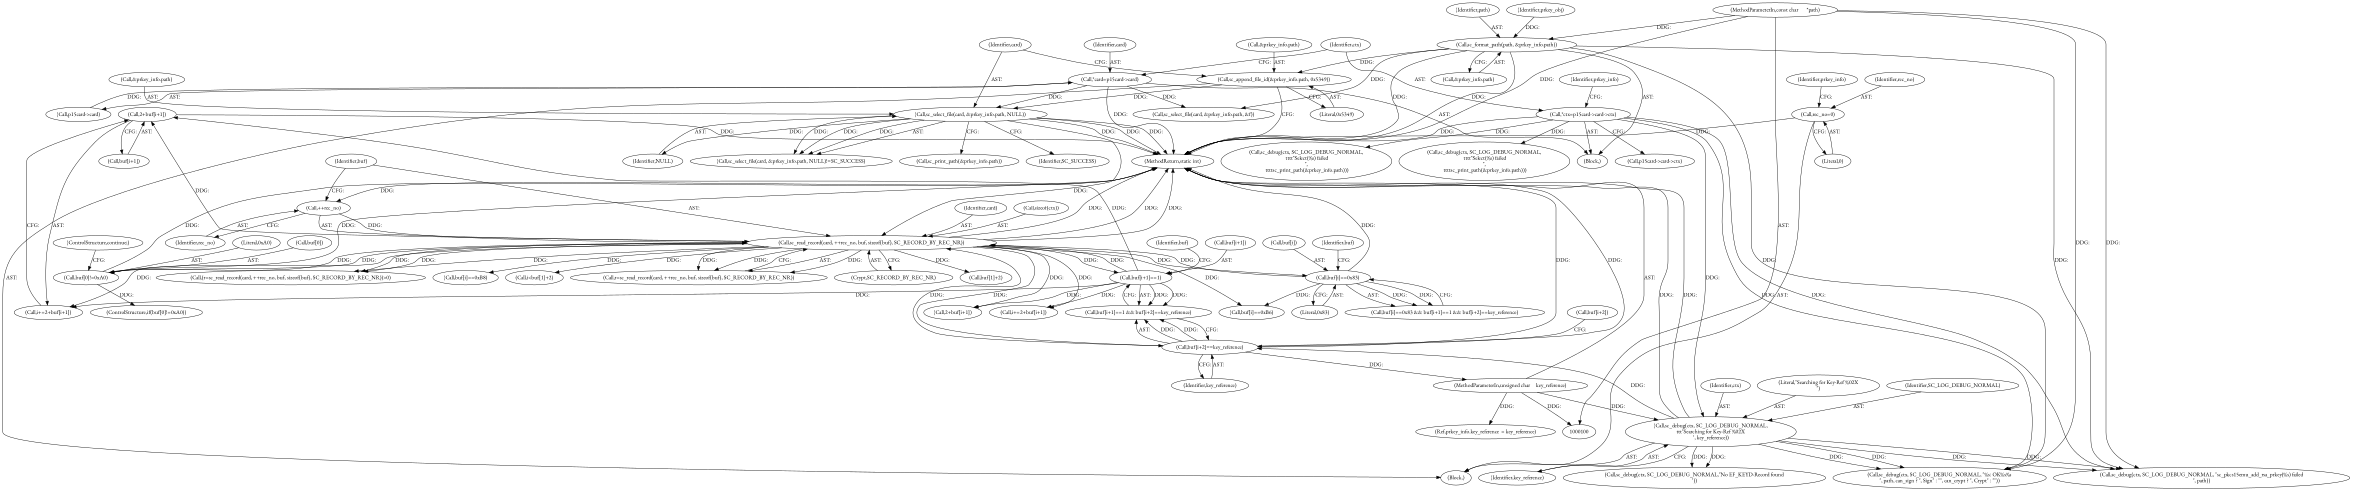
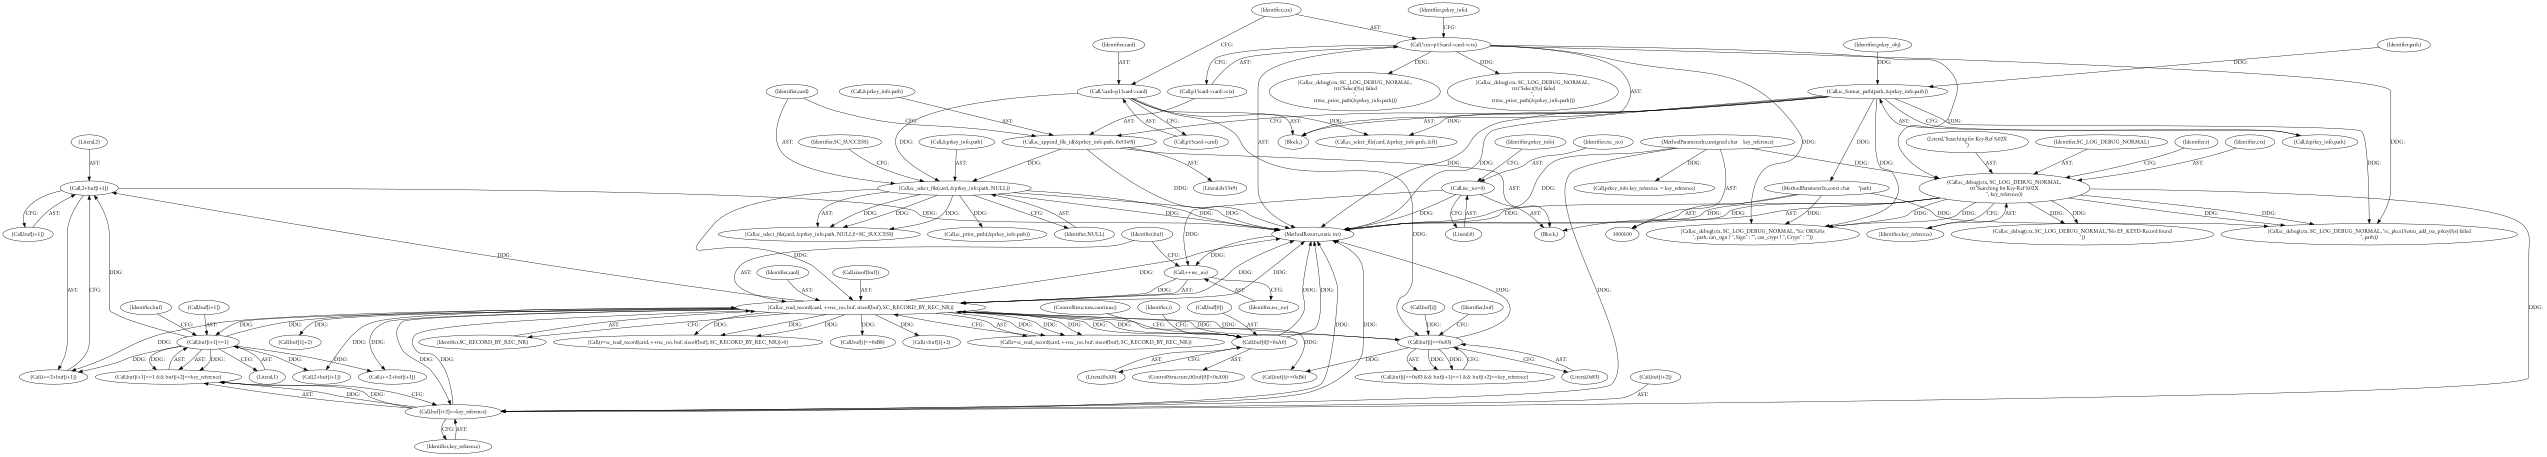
edge "(Identifier,path)" -> "(Call,sc_format_path(path, &prkey_info.path))": label "AST: " -> "DDG: "
edge "(MethodParameterIn,const char       *path)" -> "(Call,sc_format_path(path, &prkey_info.path))": reversed
edge "(Call,p15card->card->ctx)" -> "(Call,*ctx=p15card->card->ctx)": added, label "AST:"
edge "(Call,sc_format_path(path, &prkey_info.path))" -> "(Call,sc_append_file_id(&prkey_info.path, 0x5349))": label "DDG: " -> "CFG: "
edge "(Call,p15card->card)" -> "(Call,*card=p15card->card)": label "DDG: " -> "AST: "
edge "(Call,*card=p15card->card)" -> "(Call,p15card->card)": label "AST: " -> "CFG: "
edge "(Call,sc_append_file_id(&prkey_info.path, 0x5349))" -> "(Literal,0x5349)": label "CFG: " -> "AST: "
edge "(Literal,0x5349)" -> "(Call,sc_append_file_id(&prkey_info.path, 0x5349))": now "(Call,p15card->card->ctx)" -> "(Call,sc_append_file_id(&prkey_info.path, 0x5349))"
edge "(Call,sc_append_file_id(&prkey_info.path, 0x5349))" -> "(MethodReturn,static int)": label "CFG: " -> "DDG: "
edge "(Call,*card=p15card->card)" -> "(MethodReturn,static int)": now "(Call,*card=p15card->card)" -> "(Call,buf[i]==0x83)"
edge "(Call,sc_select_file(card, &prkey_info.path, NULL))" -> "(Identifier,NULL)": label "DDG: " -> "CFG: "
edge "(Call,sc_select_file(card, &prkey_info.path, NULL))" -> "(Call,sc_print_path(&prkey_info.path))": label "CFG: " -> "DDG: "
edge "(Call,*ctx=p15card->card->ctx)" -> "(MethodReturn,static int)": label "DDG: " -> "AST: "
edge "(Call,sc_select_file(card, &prkey_info.path, NULL))" -> "(Identifier,SC_SUCCESS)": reversed
node "(Literal,2)": added
node "(Identifier,r)": added
edge "(Call,rec_no=0)" -> "(Call,++rec_no)": added, label "DDG:"
node "(Call,sizeof(ctx))": label "(Call,sizeof(ctx))" -> "(Call,sizeof(buf))"
edge "(Call,buf[i])" -> "(Call,buf[i]==0x83)": label "AST: " -> "DDG: "
node "(Crypt,SC_RECORD_BY_REC_NR)": label "(Crypt,SC_RECORD_BY_REC_NR)" -> "(Identifier,SC_RECORD_BY_REC_NR)"
edge "(MethodParameterIn,unsigned char     key_reference)" -> "(MethodReturn,static int)": label "AST: " -> "DDG: "
edge "(Call,buf[0]!=0xA0)" -> "(ControlStructure,if(buf[0]!=0xA0))": label "DDG: " -> "AST: "
edge "(Call,buf[i+1]==1 && buf[i+2]==key_reference)" -> "(Call,buf[i+1]==1)": label "CFG: " -> "AST: "
node "(Identifier,i)": added
edge "(Call,buf[i+2])" -> "(Call,buf[i+2]==key_reference)": label "CFG: " -> "AST: "
edge "(Call,buf[0]!=0xA0)" -> "(Literal,0xA0)": added, label "CFG:"
edge "(Call,buf[i+2]==key_reference)" -> "(MethodParameterIn,unsigned char     key_reference)": reversed
node "(Literal,1)": added
edge "(MethodParameterIn,unsigned char     key_reference)" -> "1000100": label "DDG: " -> "AST: "
node "(Ref,prkey_info.key_reference  = key_reference)": label "(Ref,prkey_info.key_reference  = key_reference)" -> "(Call,prkey_info.key_reference  = key_reference)"
